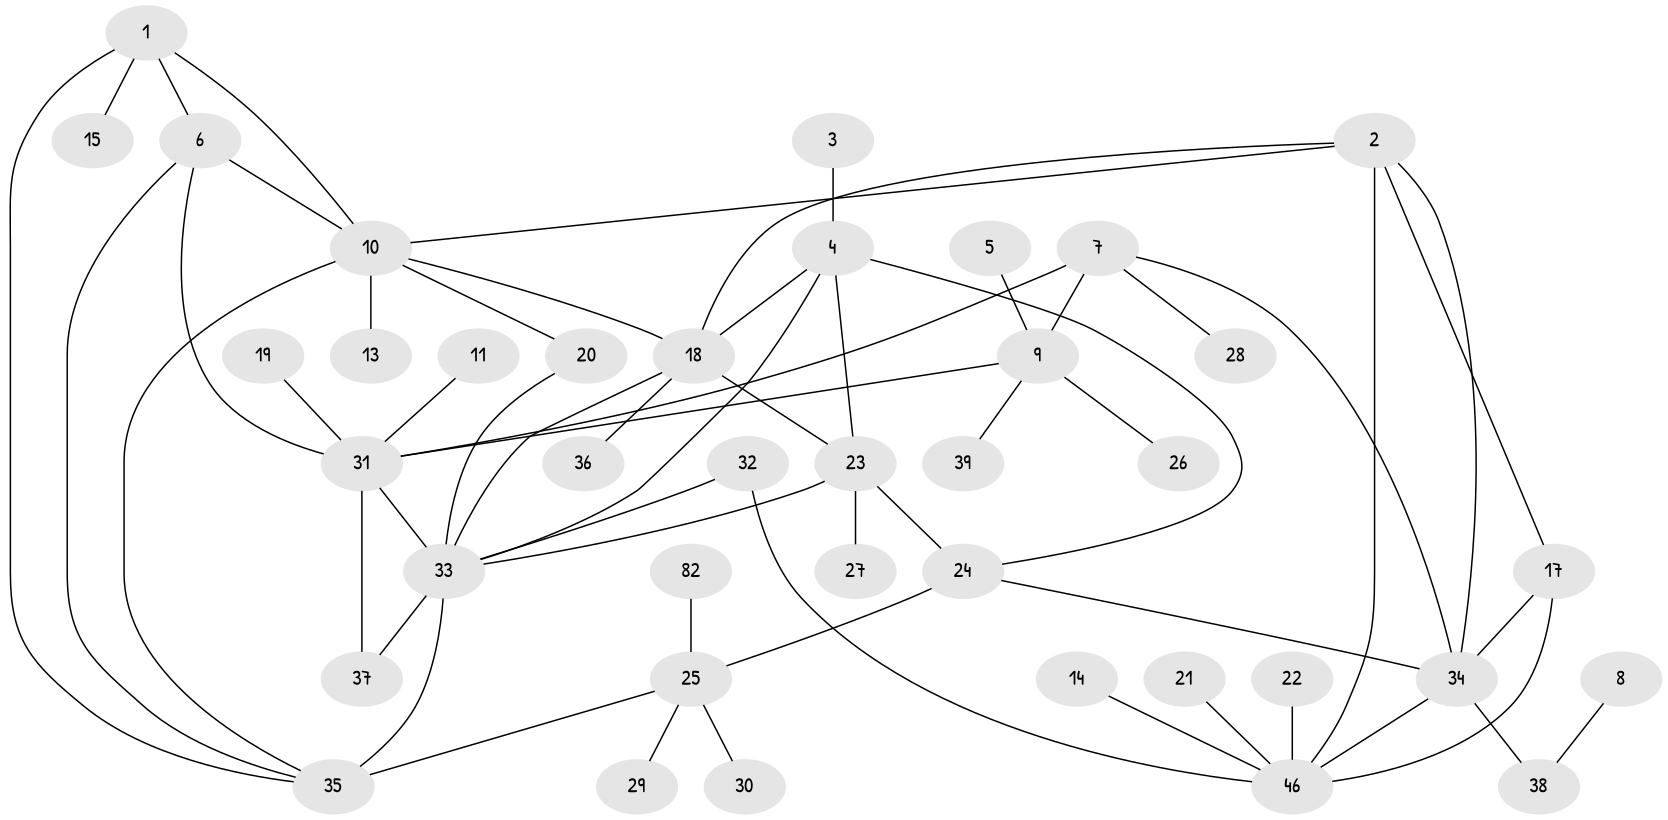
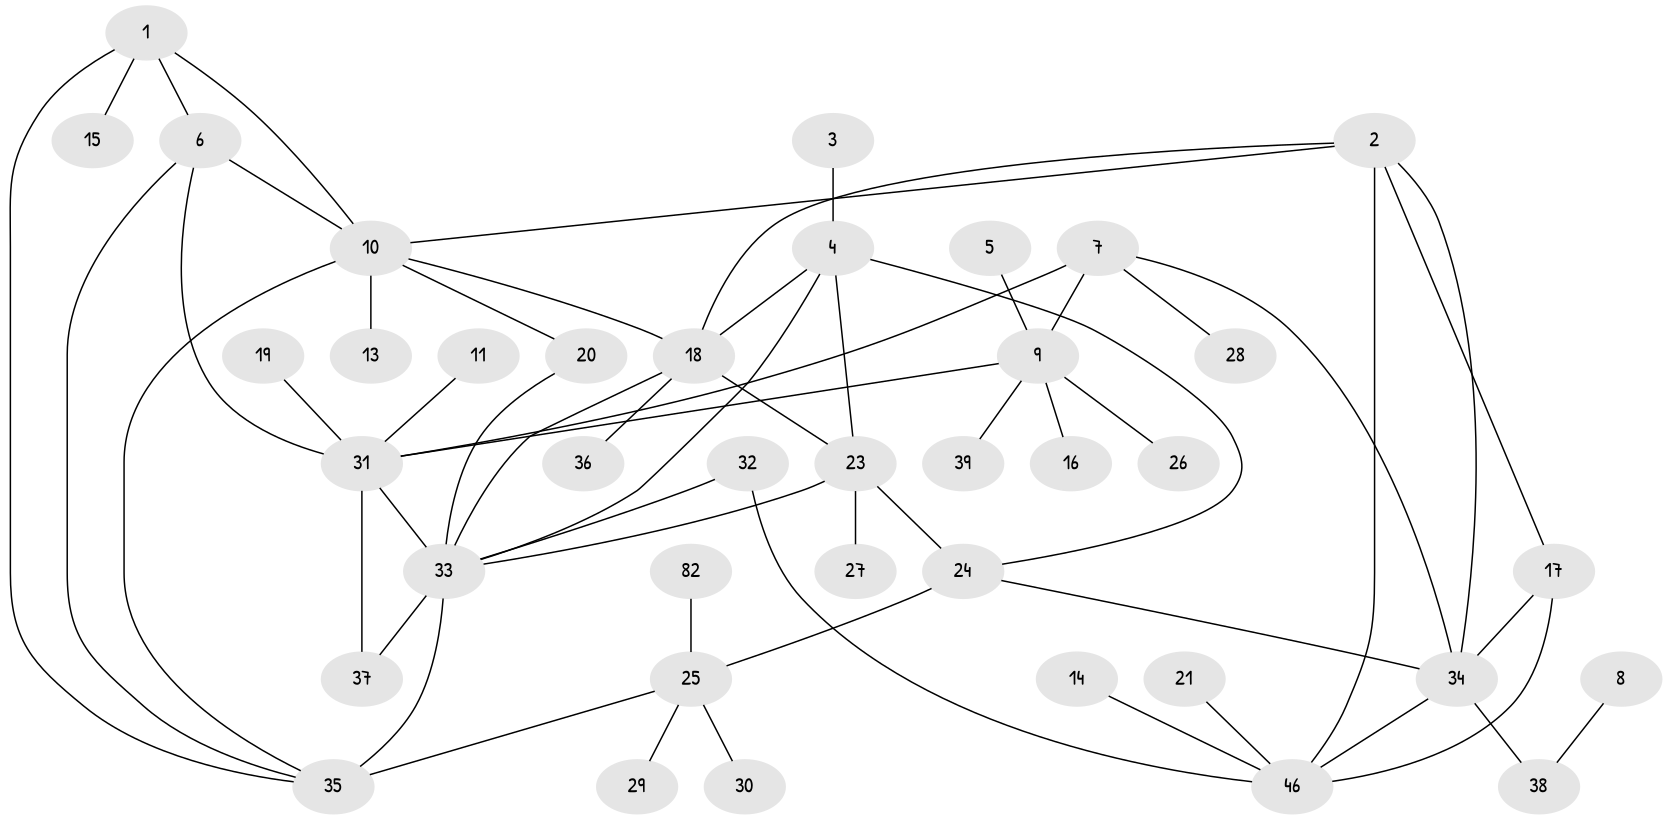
node "16": added
node "22": removed
